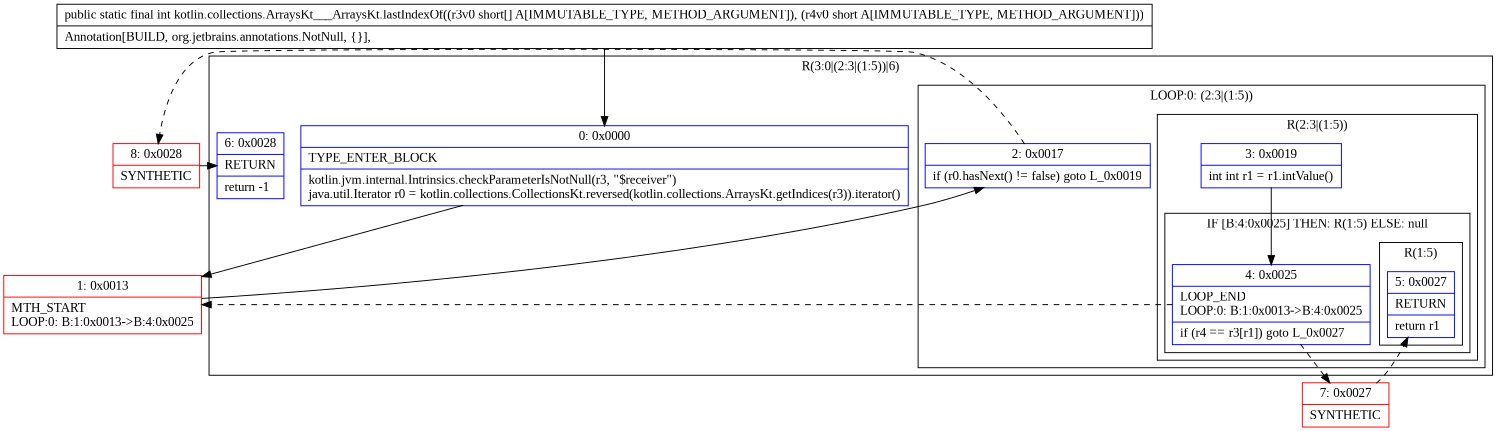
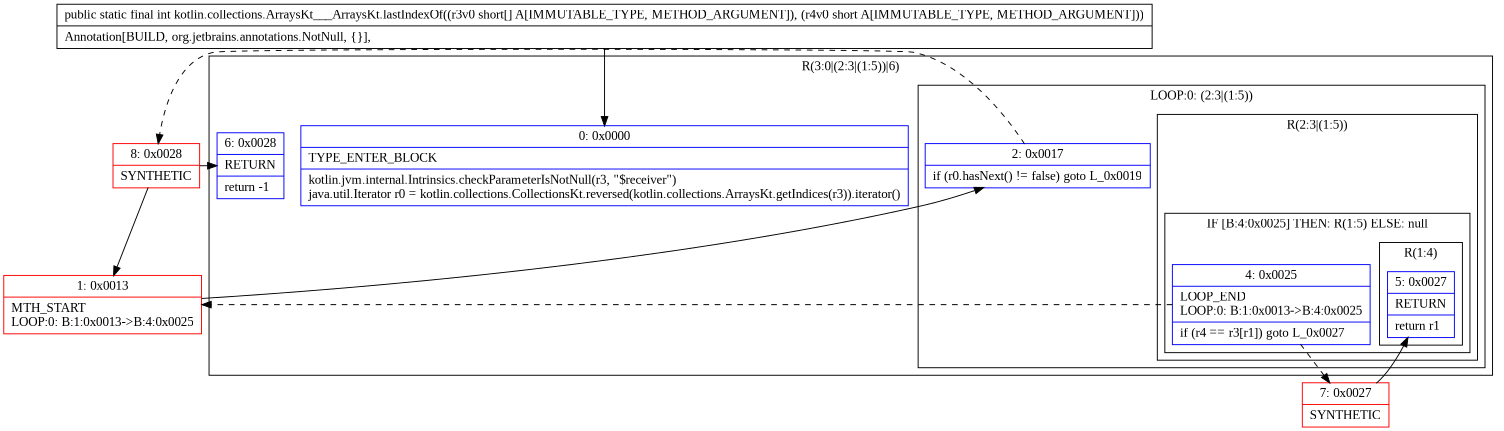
node "3: 0x0019": removed
edge "0: 0x0000" -> "1: 0x0013": now "8: 0x0028" -> "1: 0x0013"
cluster "R(1:5)": label "R(1:5)" -> "R(1:4)"
edge "7: 0x0027" -> "5: 0x0027": style dashed -> solid
